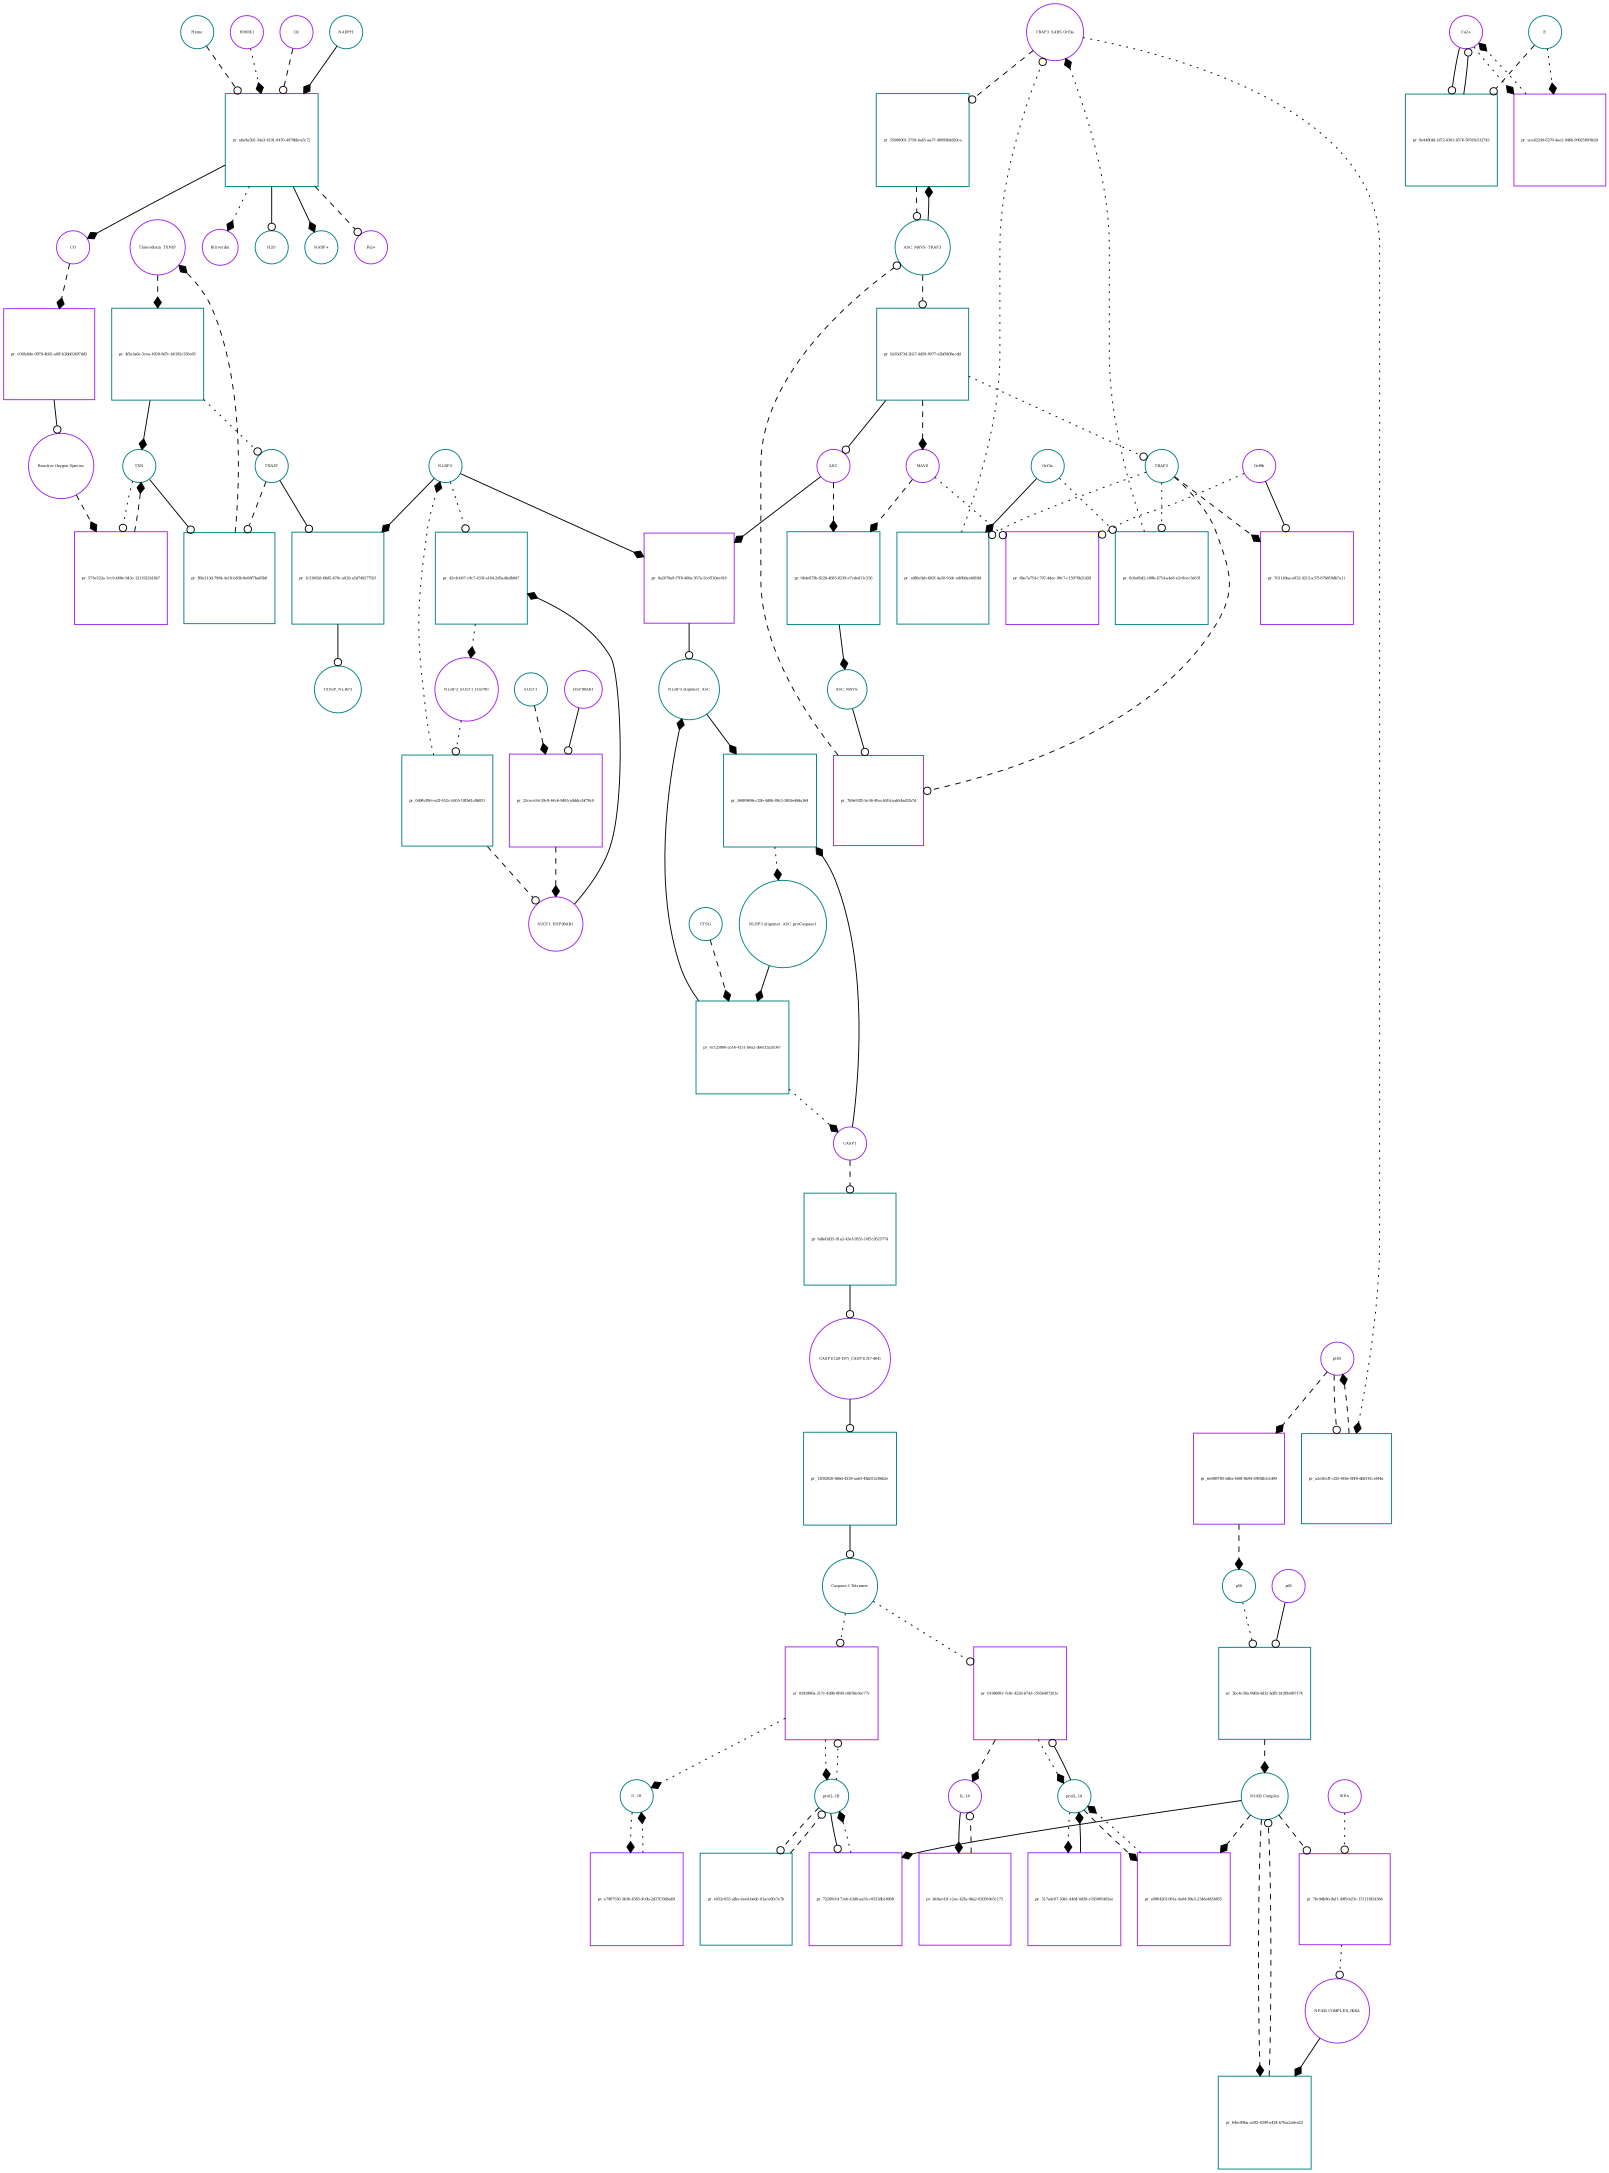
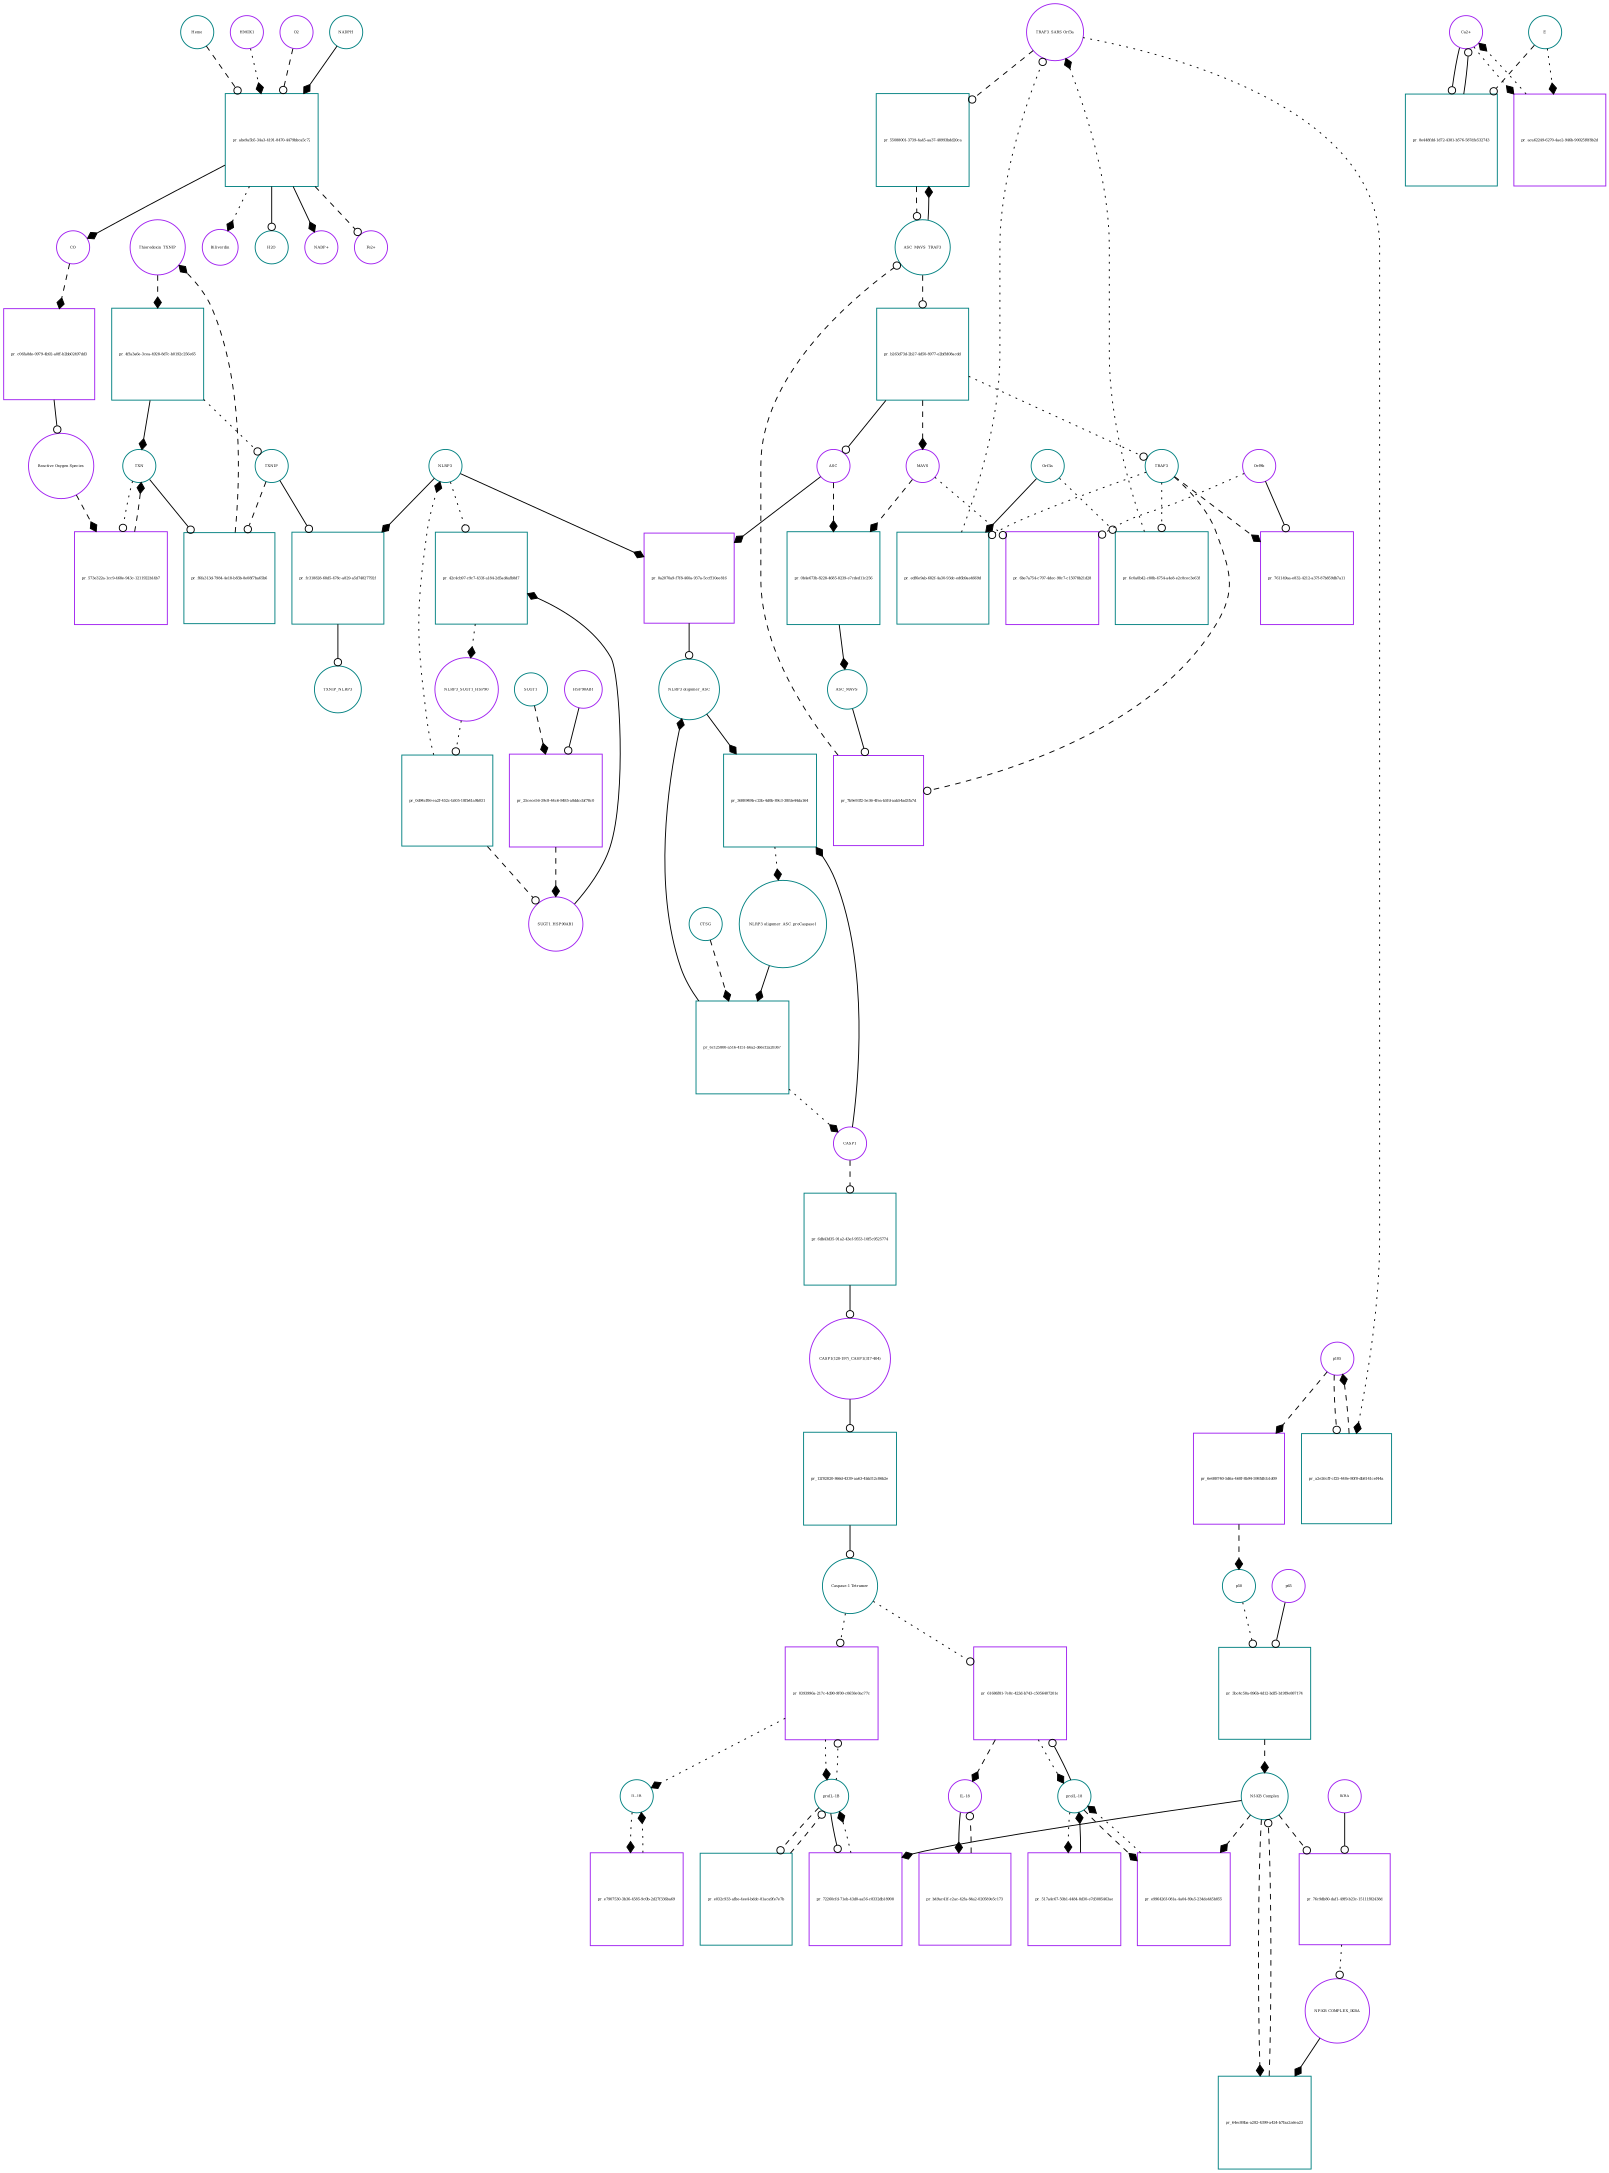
node "NADP+": color teal -> purple
edge "IKBA" -> "pr_76c9db80-daf1-49f9-b23c-15111f82438d": style dotted -> solid
